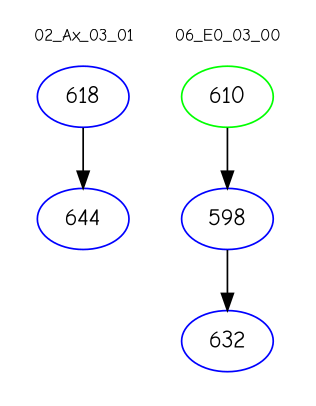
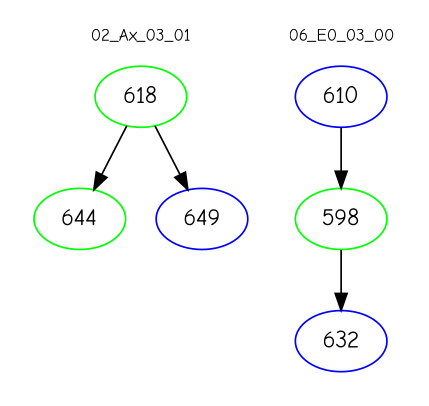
node "618": color blue -> green
node "610": color green -> blue
node "644": color blue -> green
node "649": added
node "598": color blue -> green
